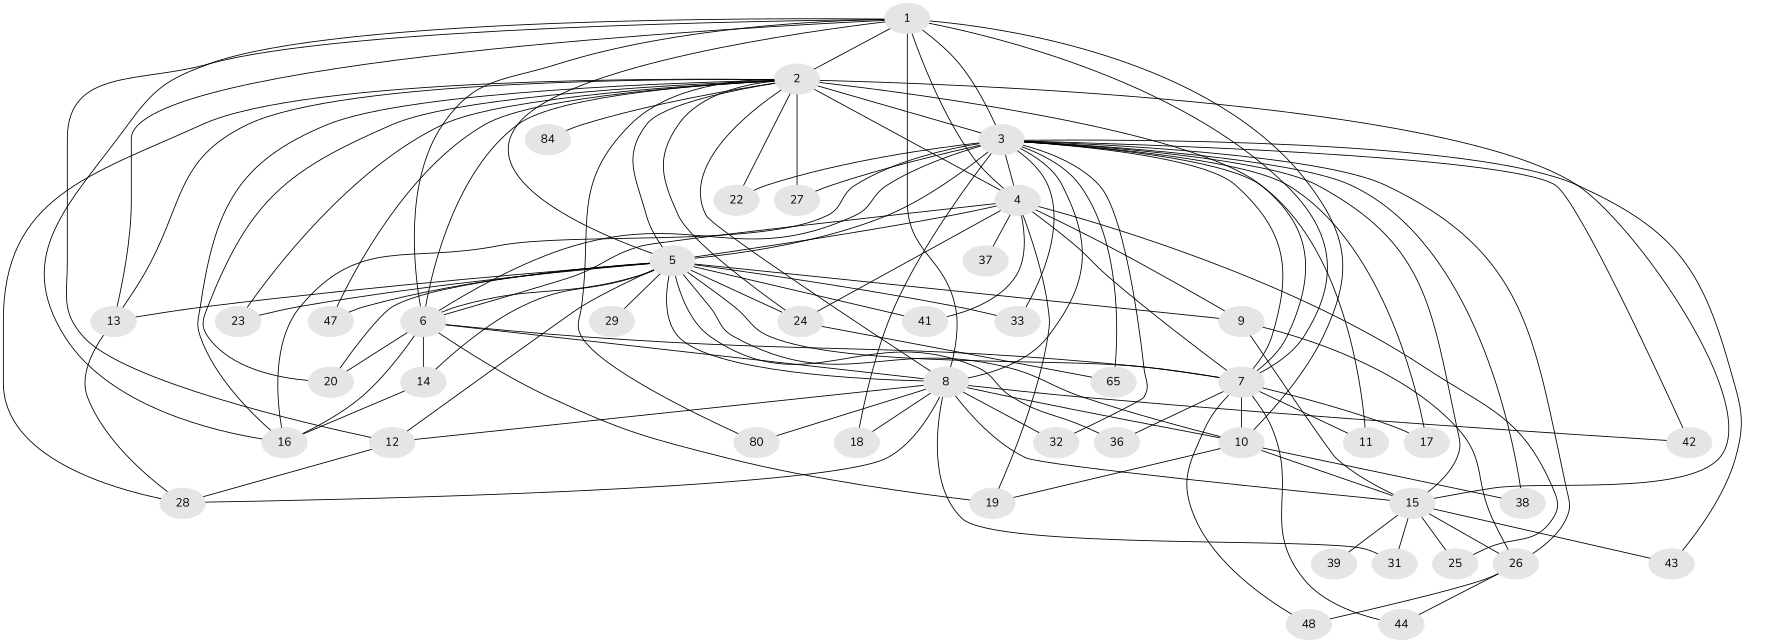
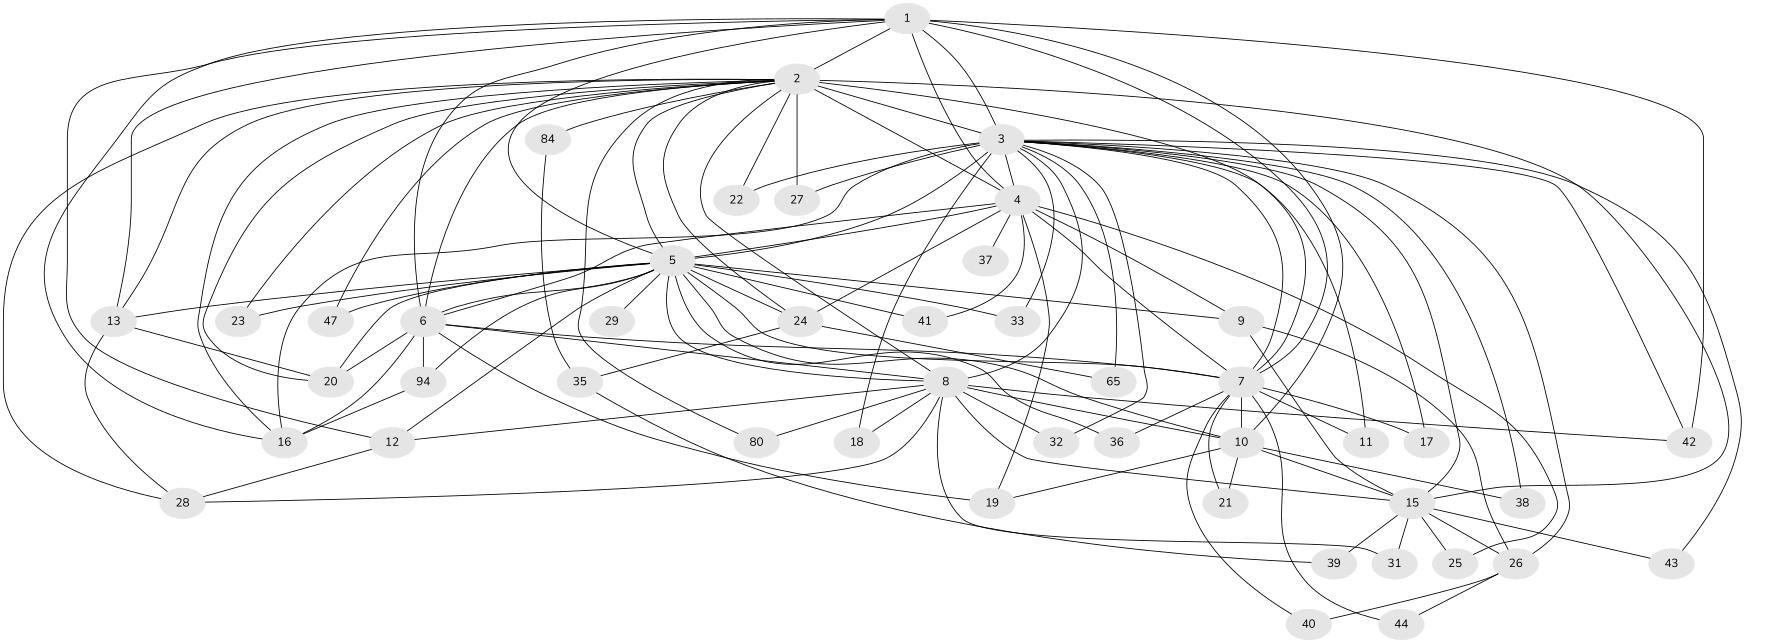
edge "1" -- "8": now "1" -- "42"
edge "3" -- "6": removed
edge "13" -- "20": added
node "14": label "14" -> "94"
node "35": added
node "21": added
node "48": label "48" -> "40"
